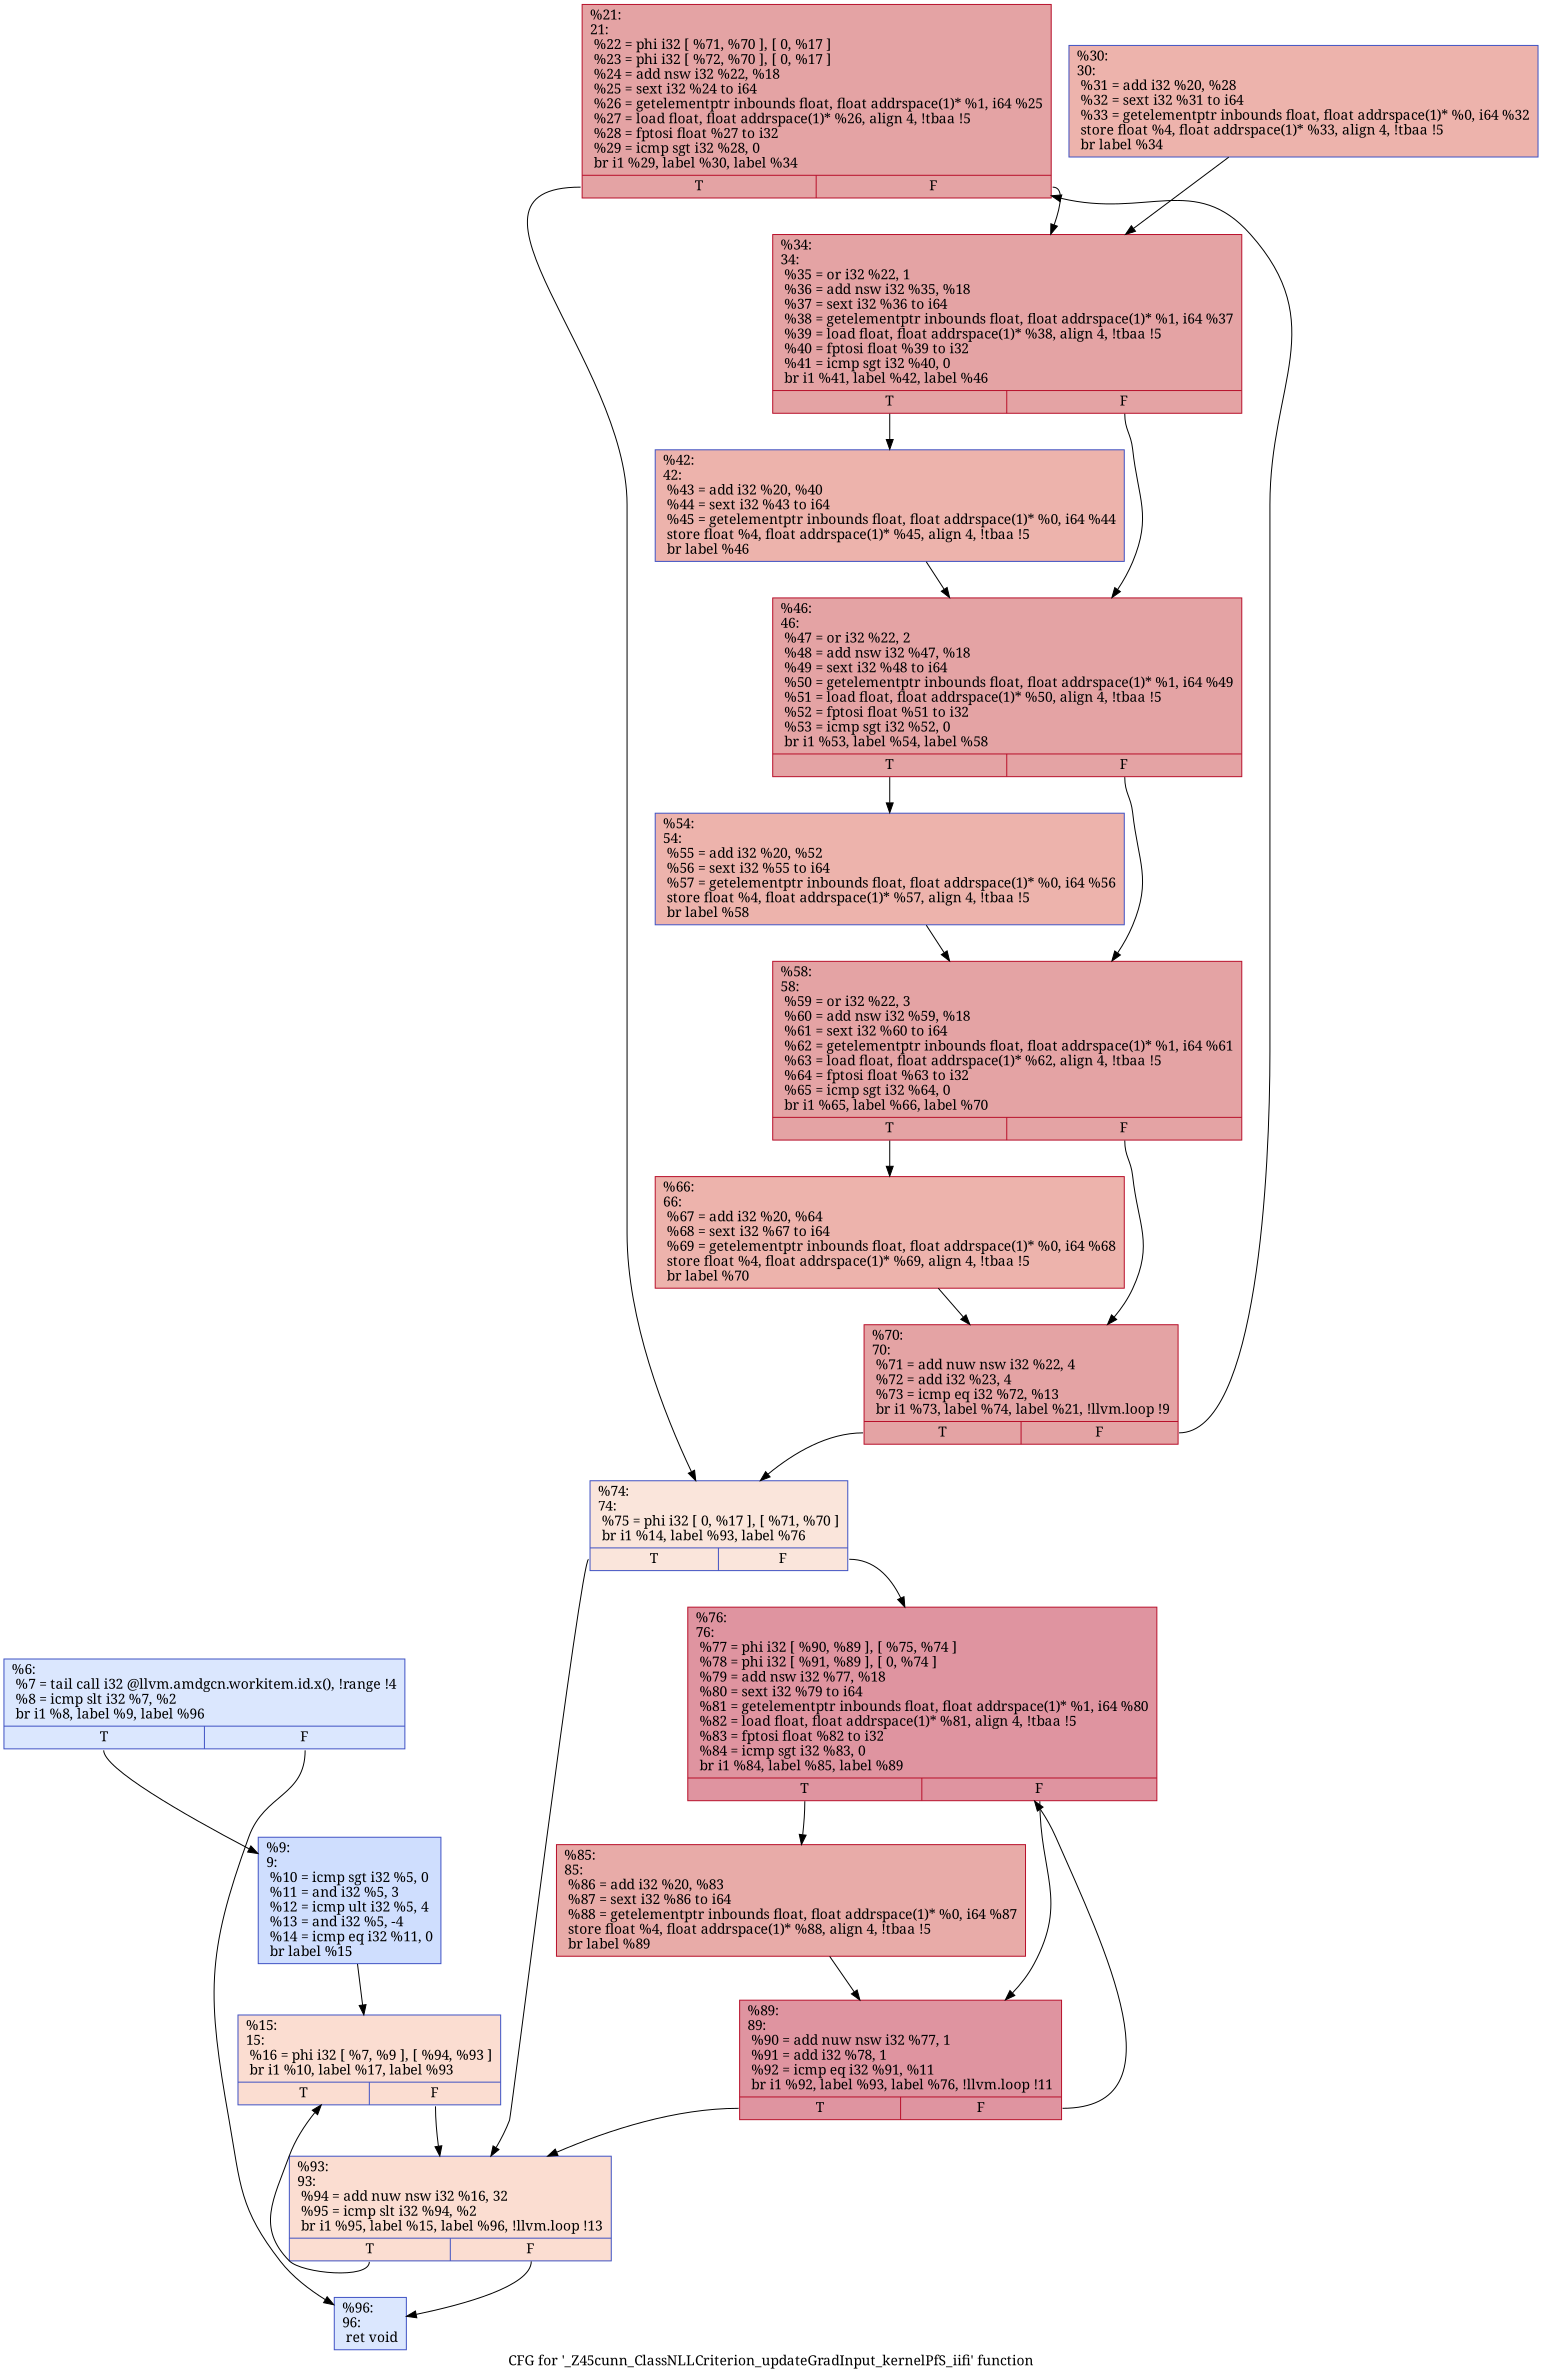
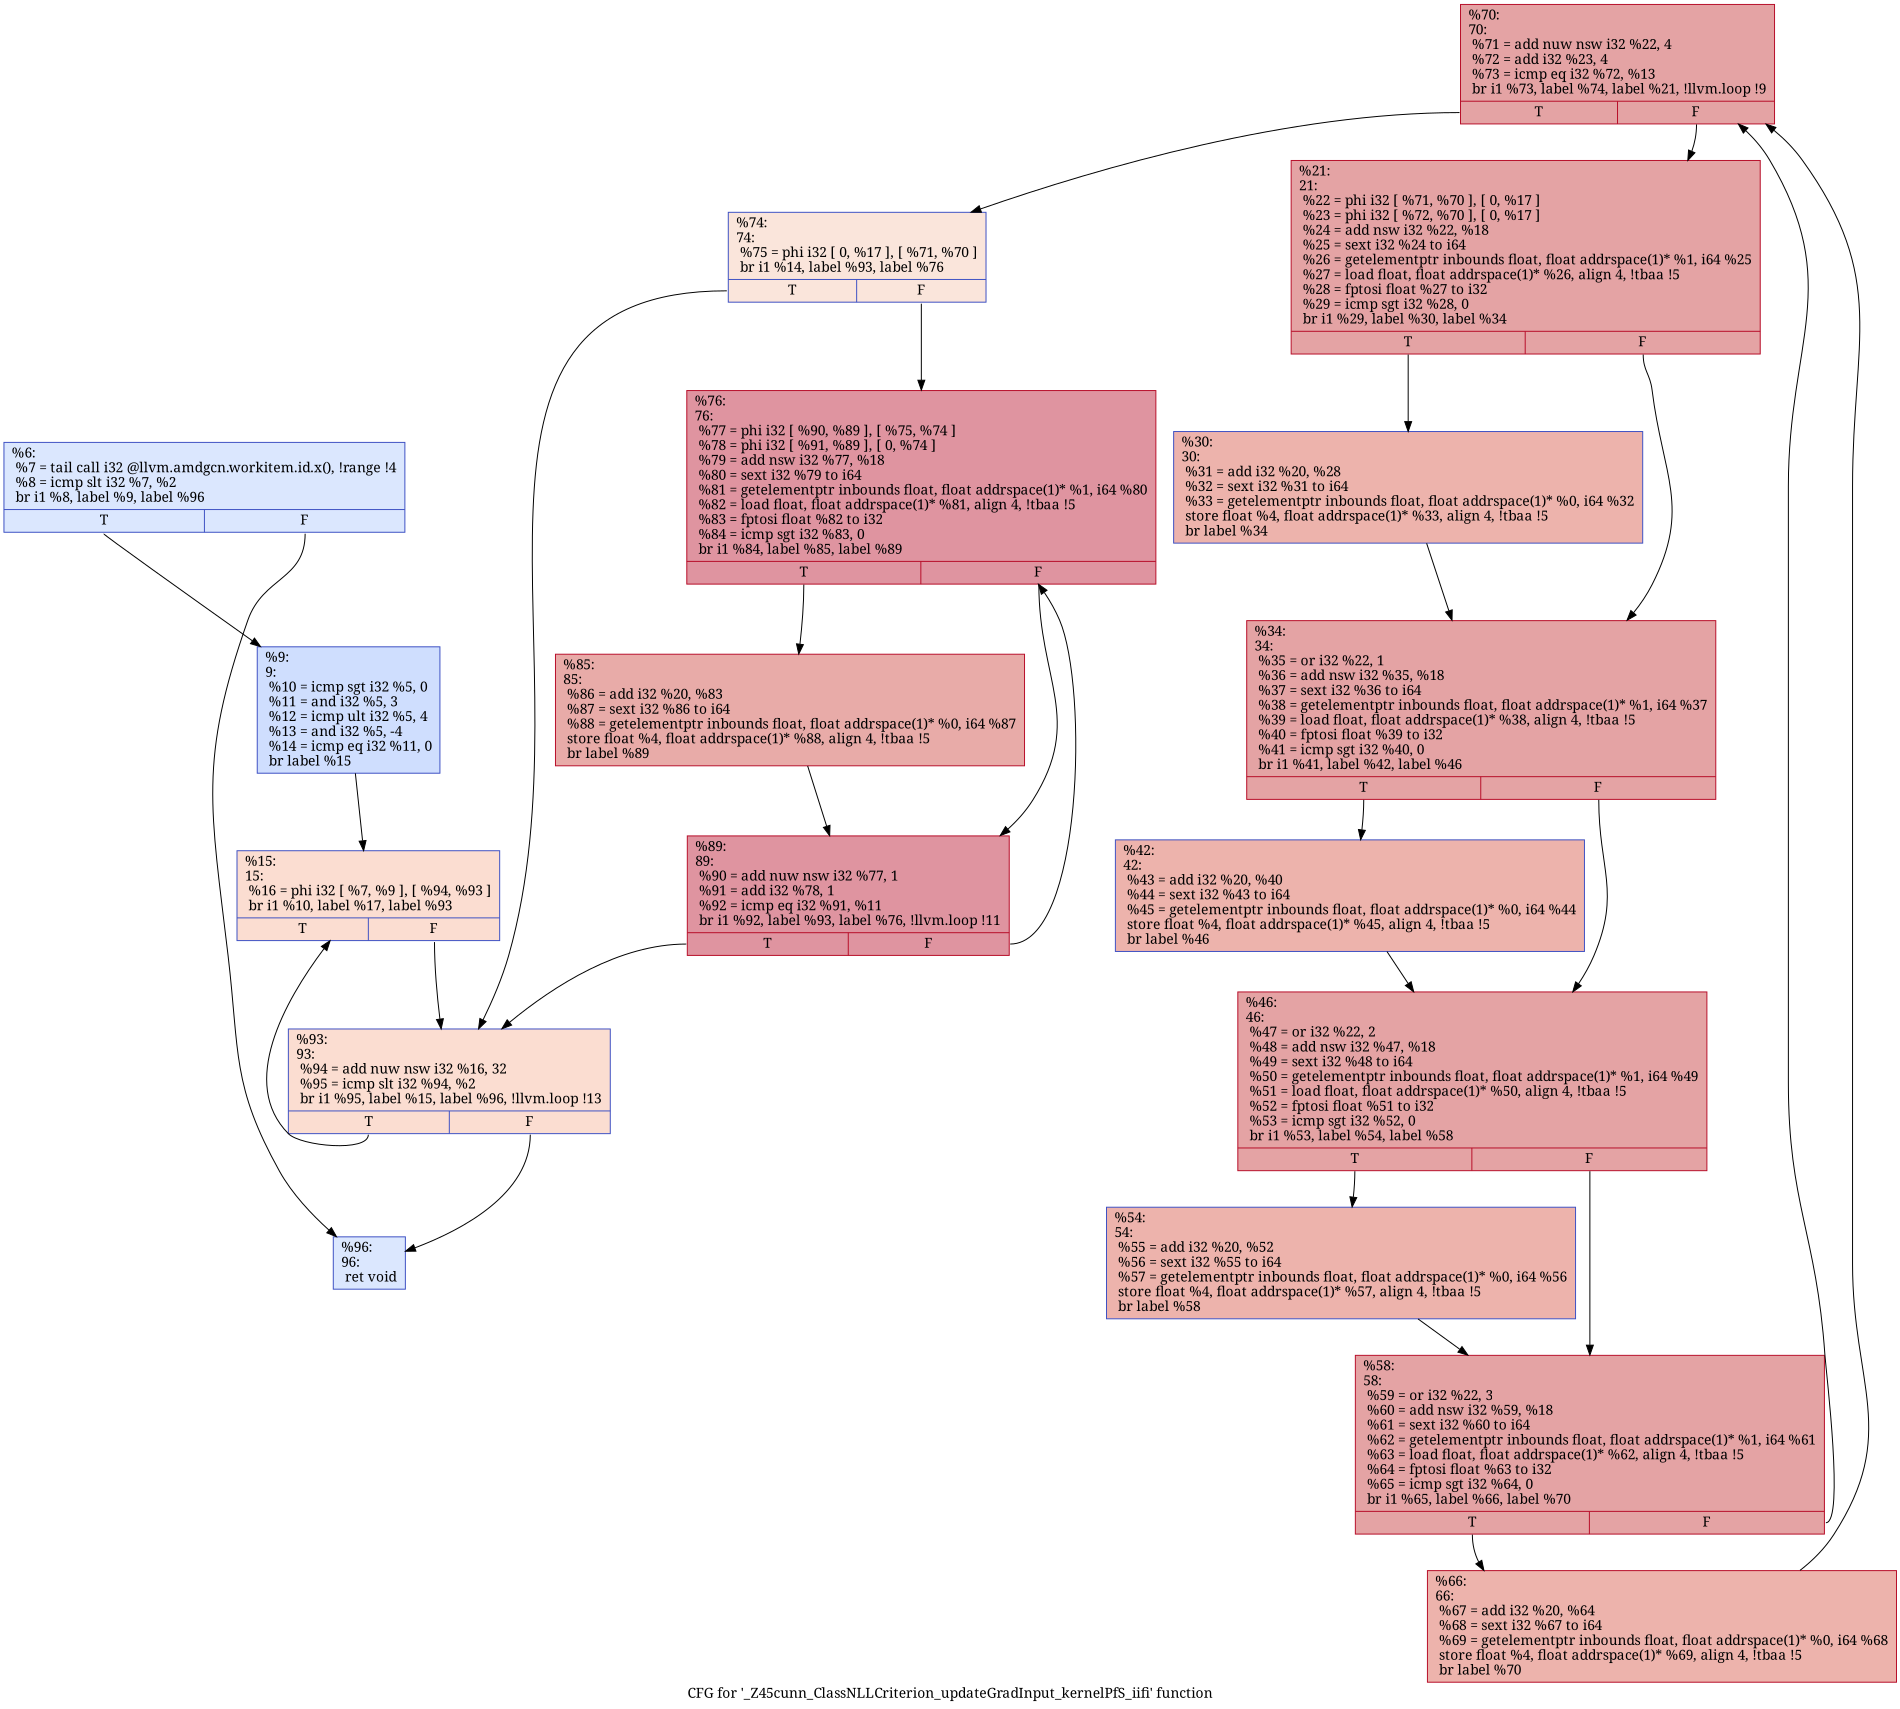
edge "%21:" -> "%74:": now "%21:" -> "%30:"
